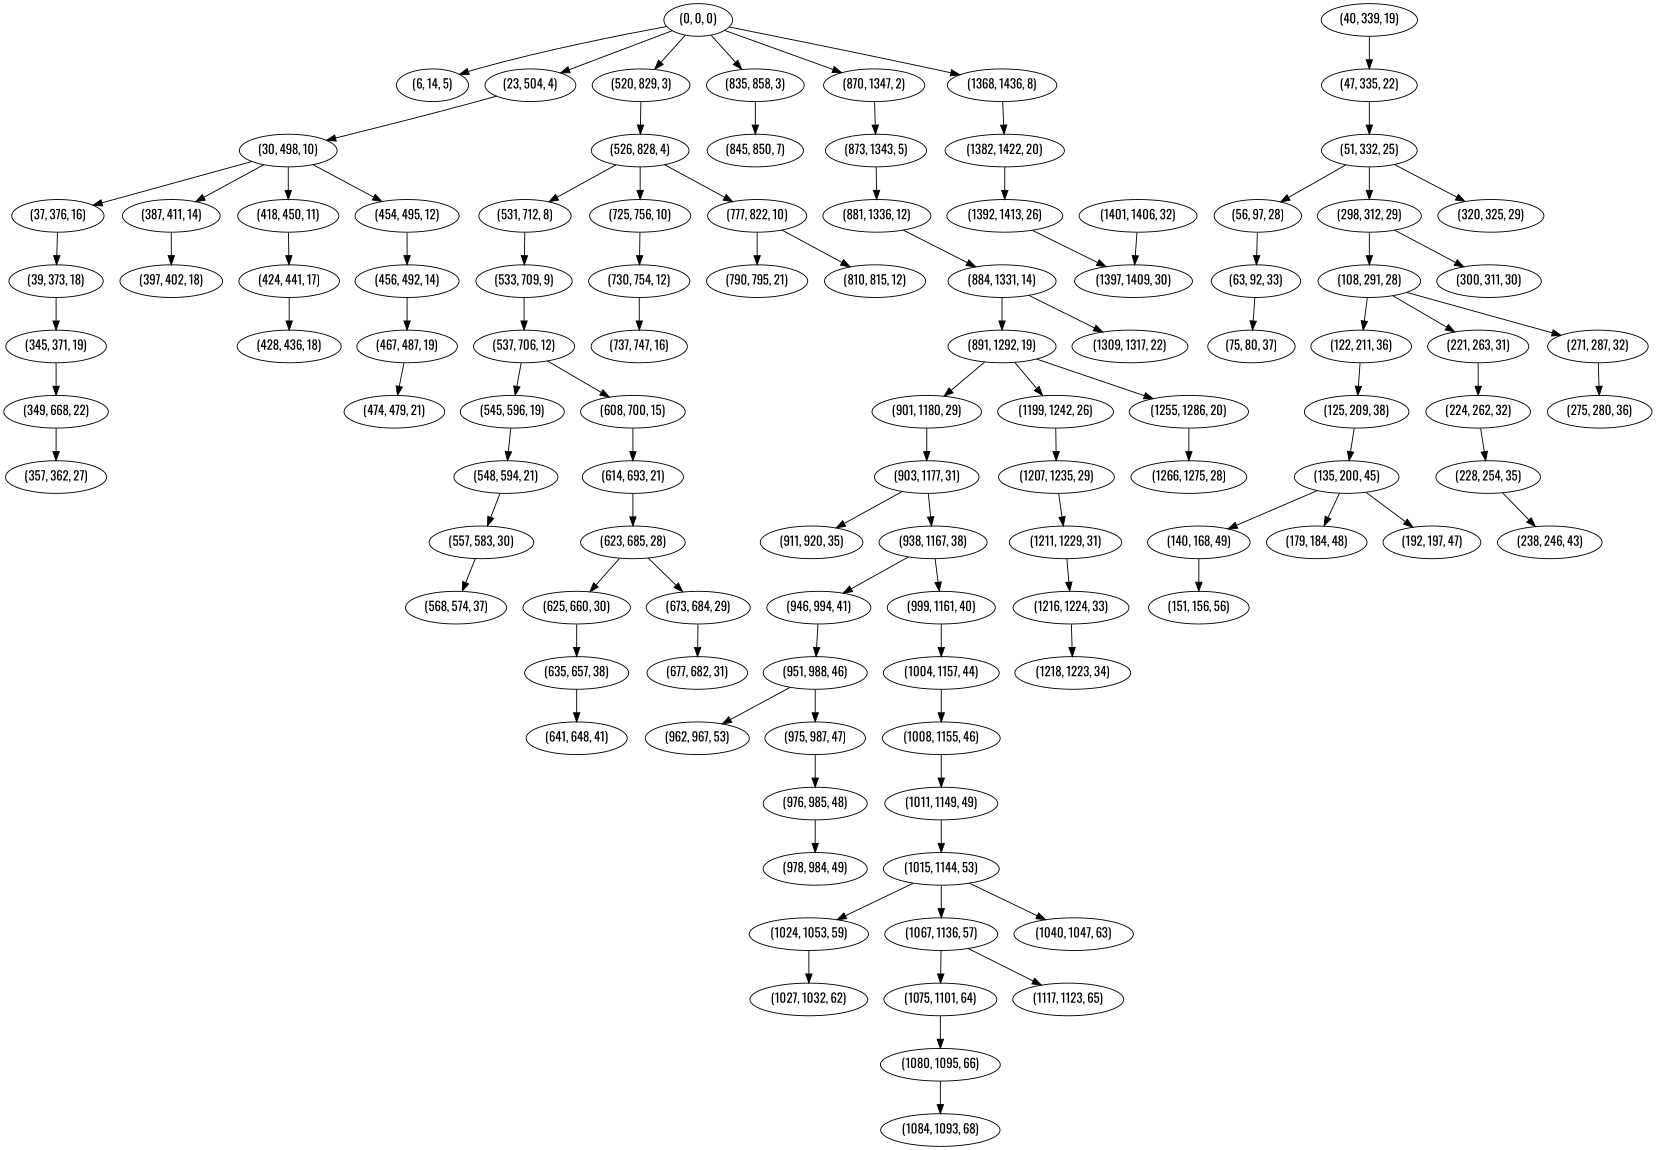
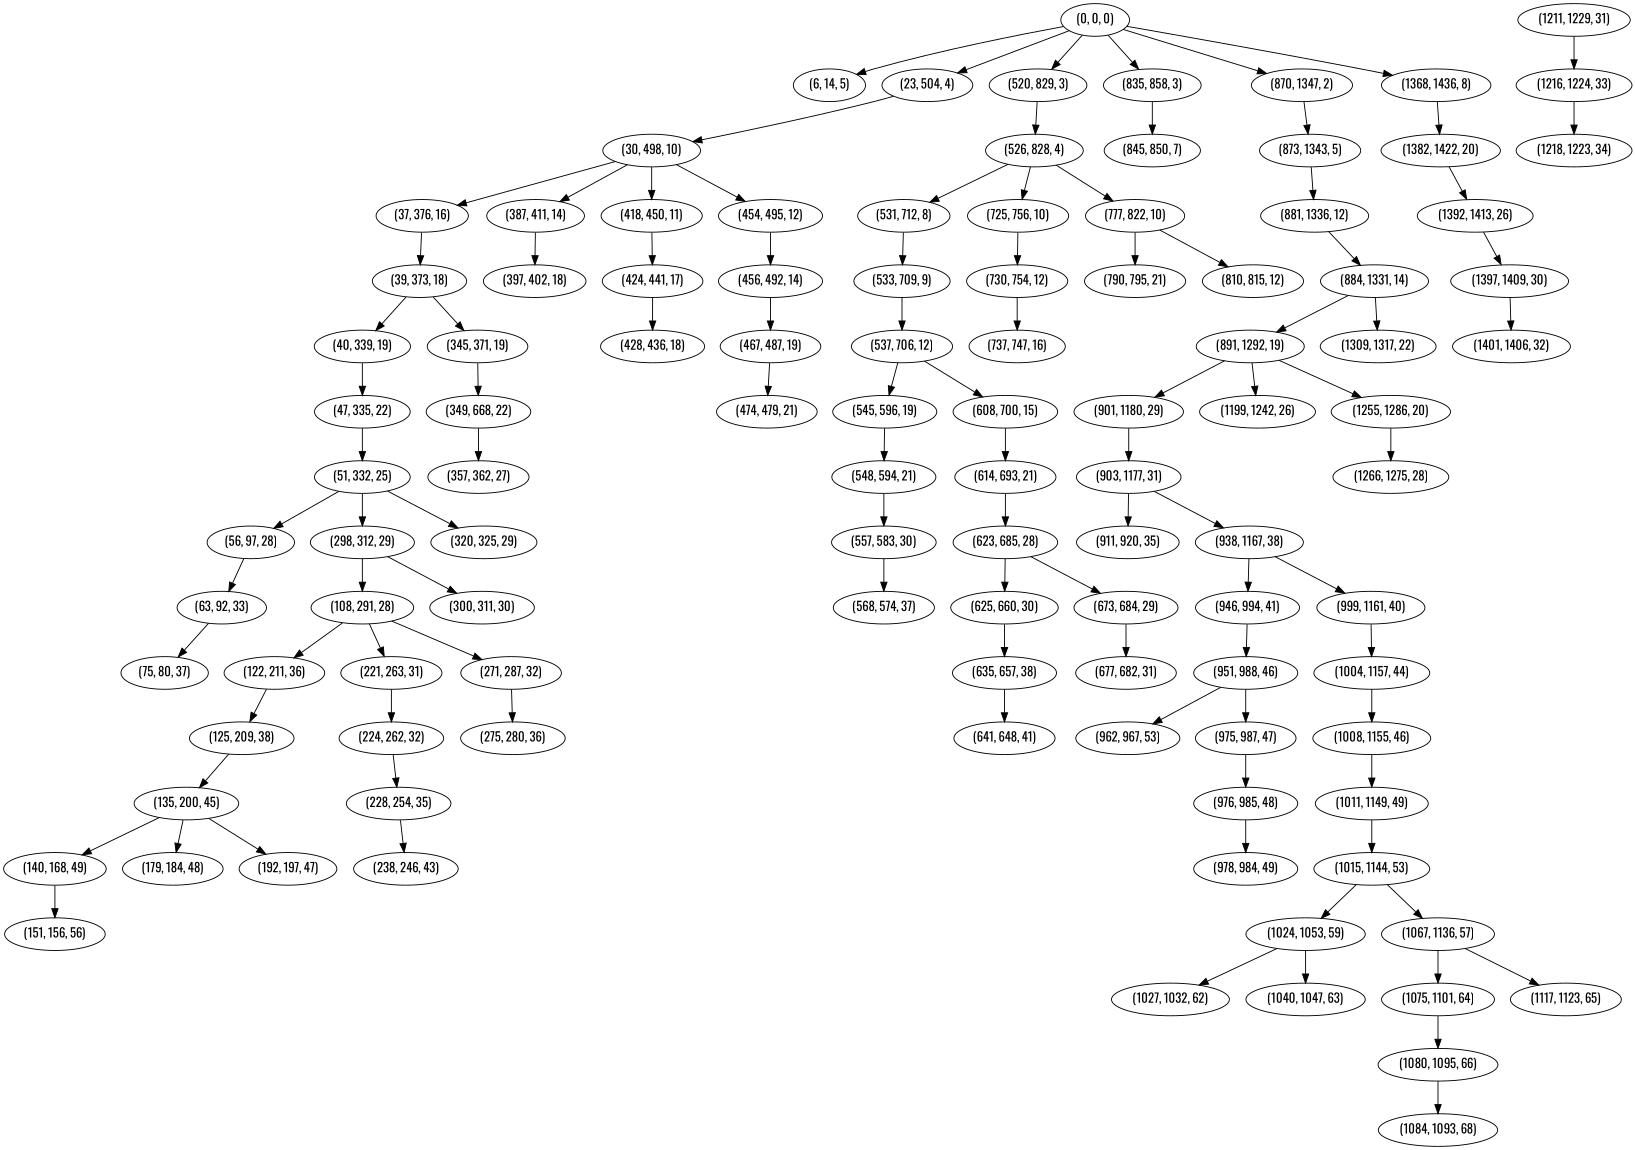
edge "(1401, 1406, 32)" -> "(1397, 1409, 30)": reversed
edge "(39, 373, 18)" -> "(40, 339, 19)": added
node "(1207, 1235, 29)": removed
edge "(1015, 1144, 53)" -> "(1040, 1047, 63)": now "(1024, 1053, 59)" -> "(1040, 1047, 63)"
